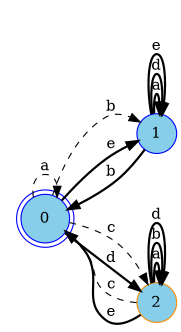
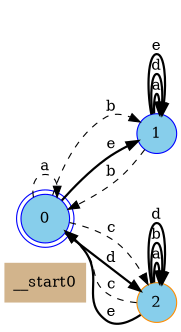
edge "1" -> "0": style bold -> dashed
node "__start0": added
